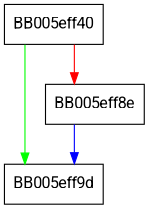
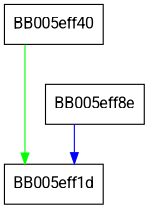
edge "BB005eff40" -> "BB005eff8e": removed
node "BB005eff9d": label "BB005eff9d" -> "BB005eff1d"
